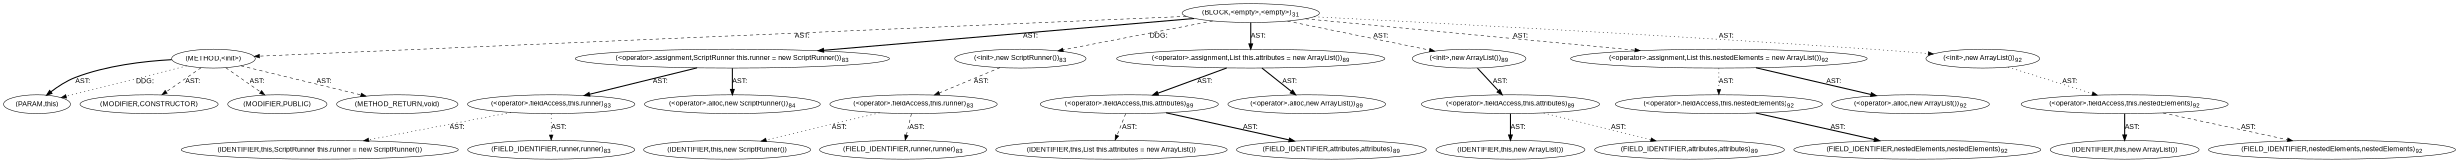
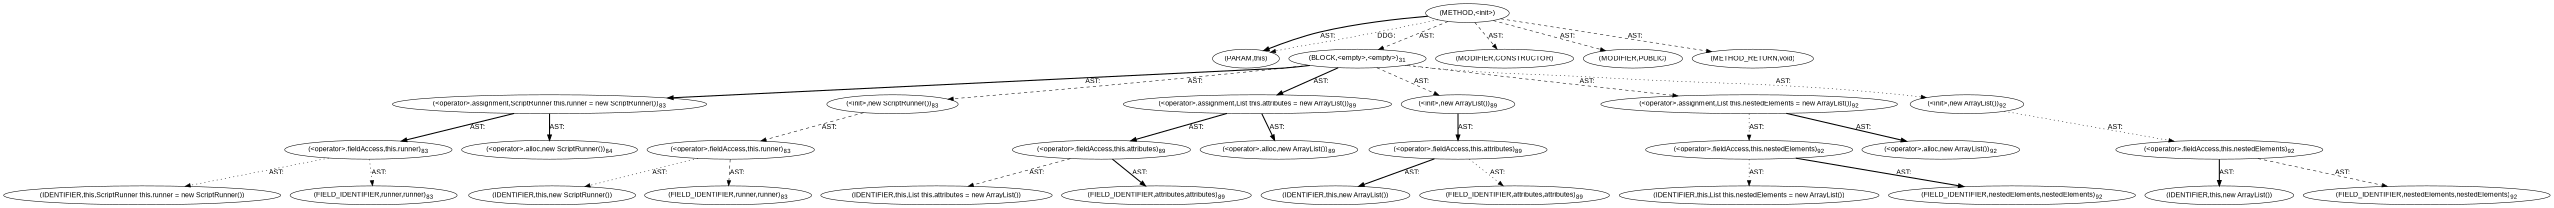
edge "(BLOCK,<empty>,<empty>)" -> "(METHOD,<init>)": reversed
edge "(BLOCK,<empty>,<empty>)" -> "(<init>,new ScriptRunner())": label "DDG: " -> "AST: "
node "(IDENTIFIER,this,List this.nestedElements = new ArrayList())": added
